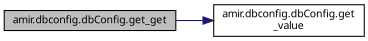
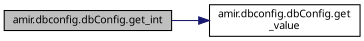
node "amir.dbconfig.dbConfig.get_get": label "amir.dbconfig.dbConfig.get_get" -> "amir.dbconfig.dbConfig.get_int"
